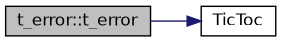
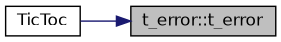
edge "t_error::t_error" -> "TicToc": reversed
